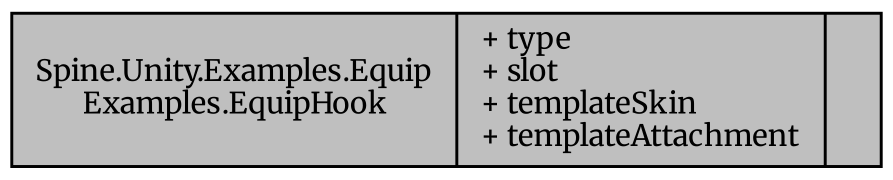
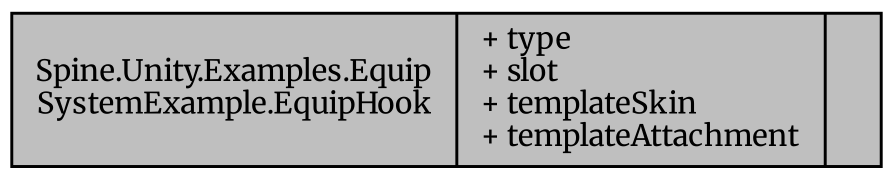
node "Spine.Unity.Examples.Equip": text "Examples.EquipHook" -> "SystemExample.EquipHook"
